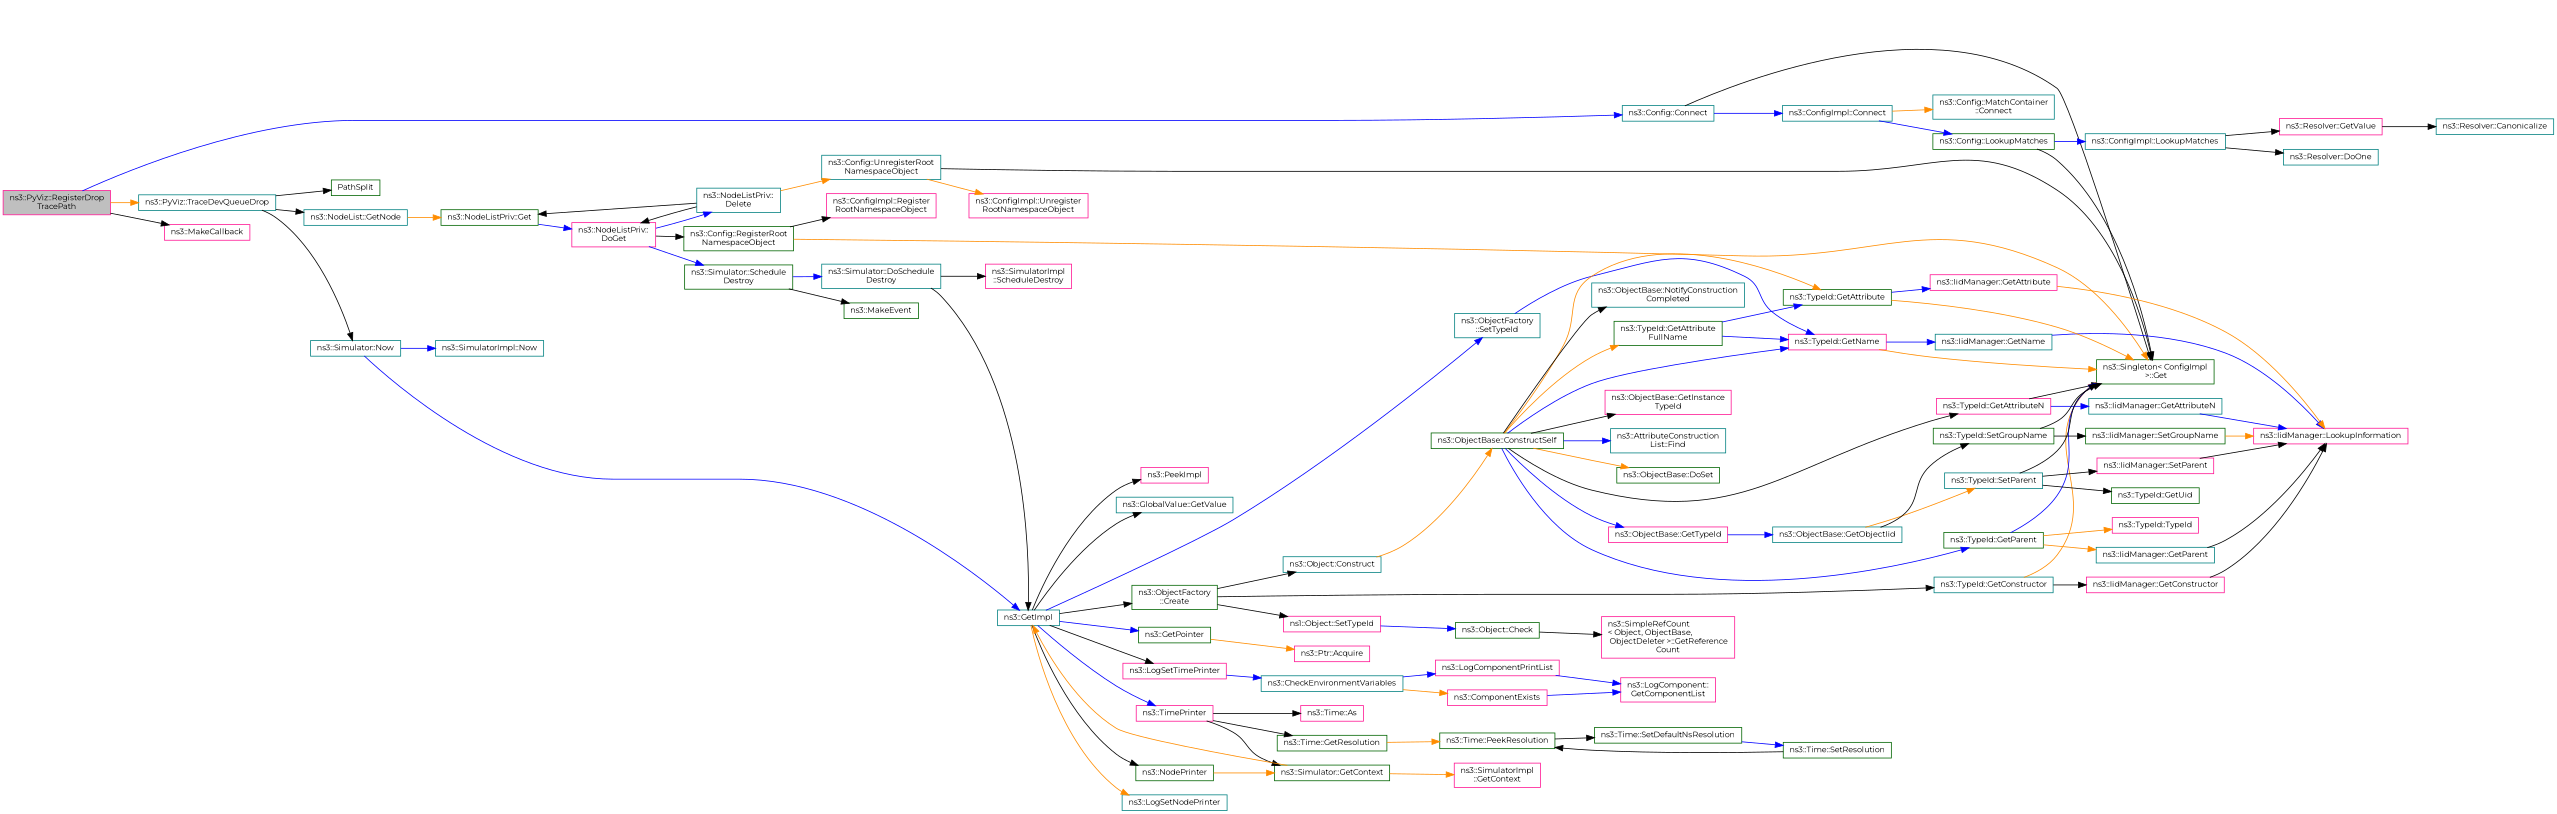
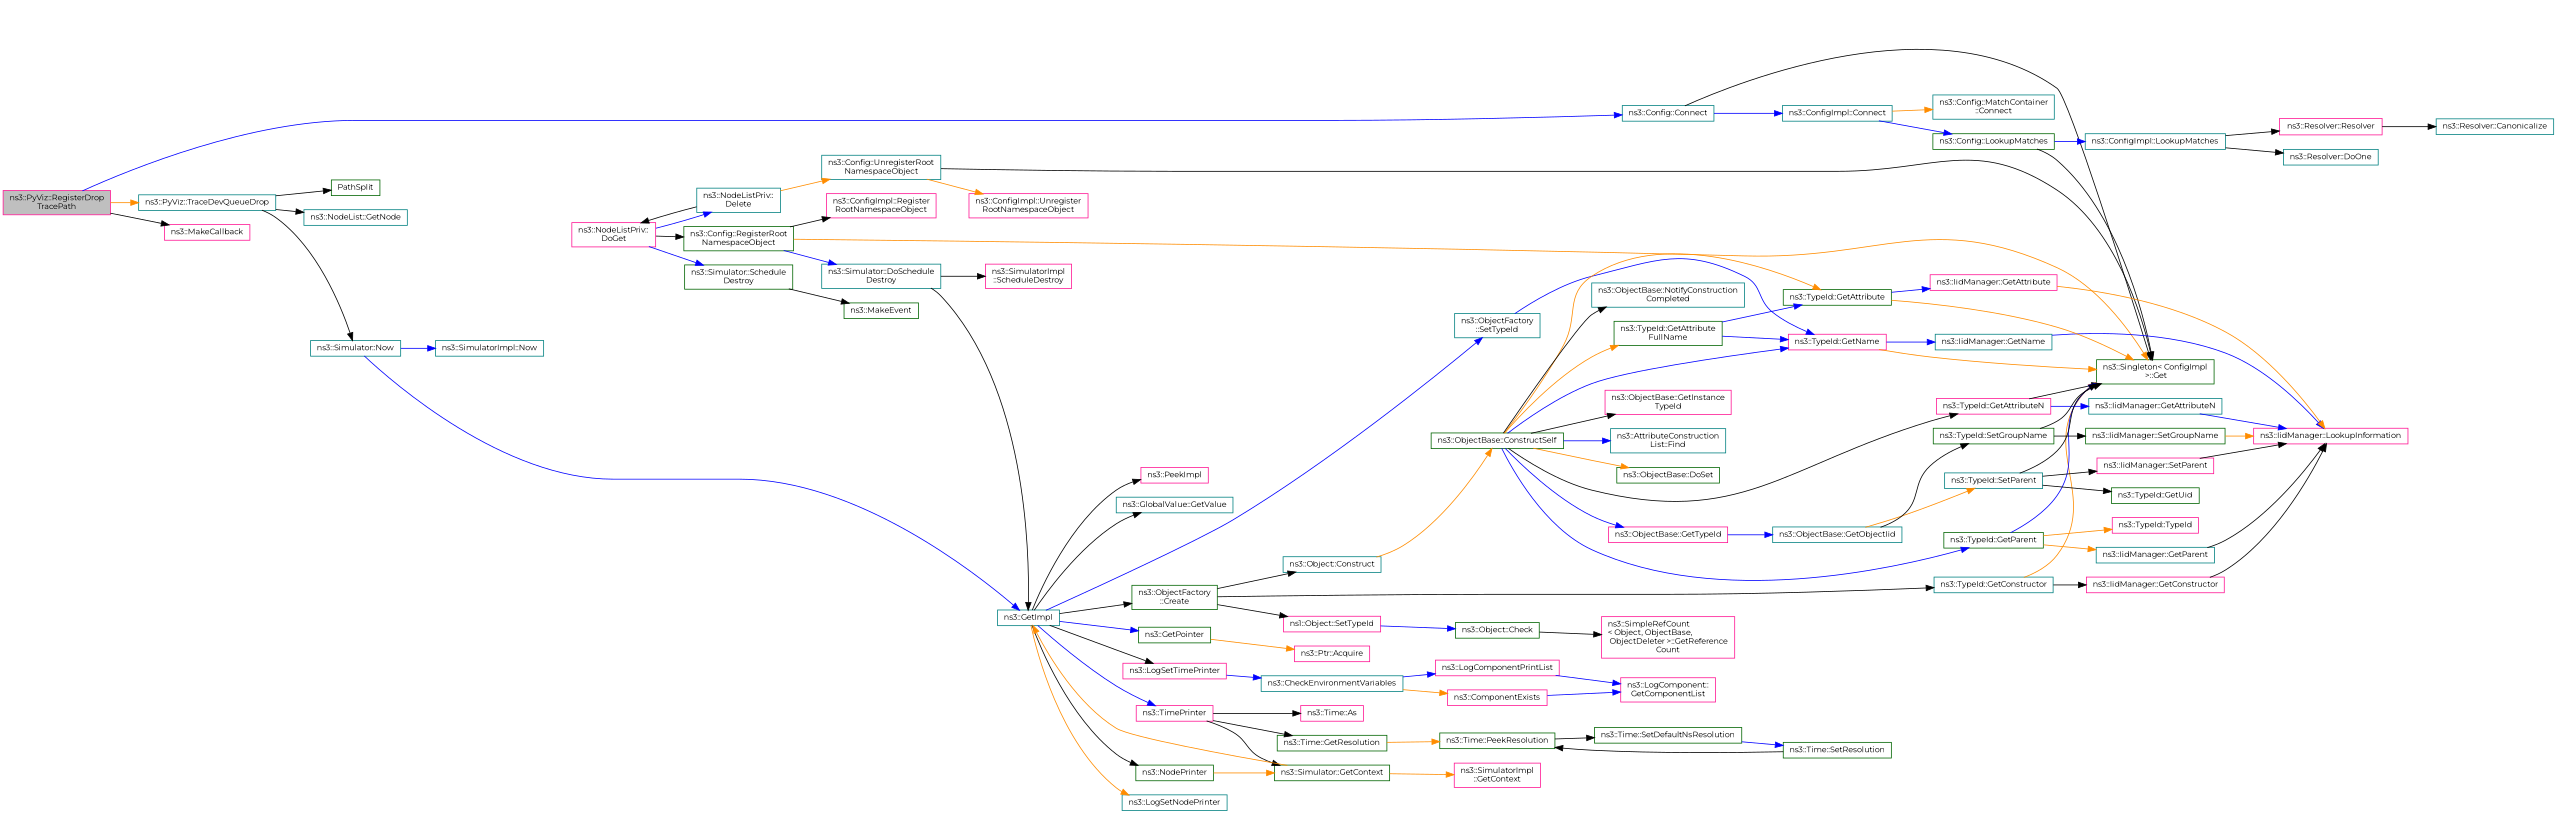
node "ns3::Resolver::GetValue": label "ns3::Resolver::GetValue" -> "ns3::Resolver::Resolver"
node "ns3::NodeListPriv::Get": removed
edge "ns3::Simulator::Schedule Destroy" -> "ns3::Simulator::DoSchedule Destroy": now "ns3::Config::RegisterRoot NamespaceObject" -> "ns3::Simulator::DoSchedule Destroy"
